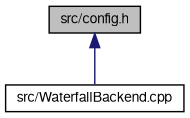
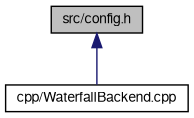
node "src/WaterfallBackend.cpp": label "src/WaterfallBackend.cpp" -> "cpp/WaterfallBackend.cpp"
